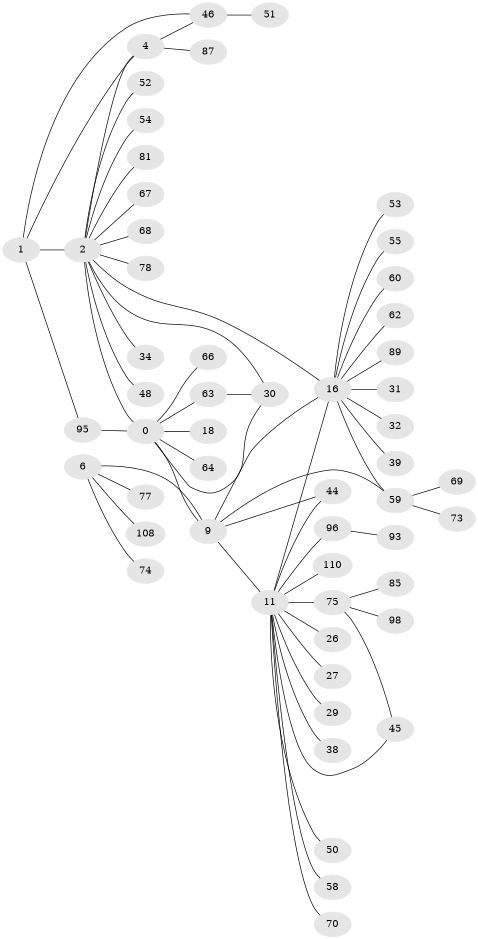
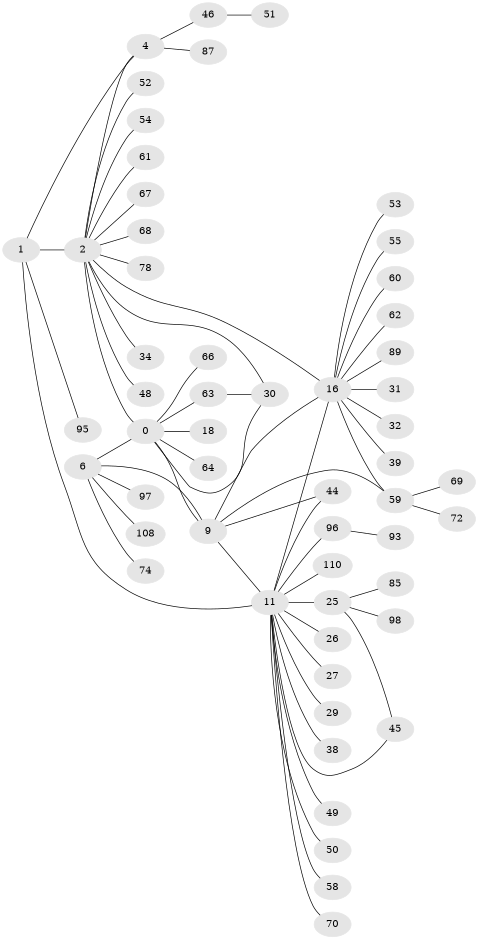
edge "46" -- "1": now "11" -- "1"
node "81": label "81" -> "61"
edge "95" -- "0": now "6" -- "0"
node "77": label "77" -> "97"
node "73": label "73" -> "72"
node "75": label "75" -> "25"
node "49": added
